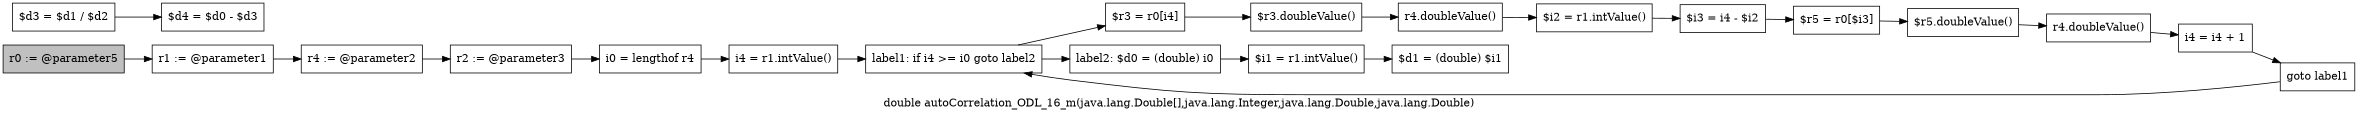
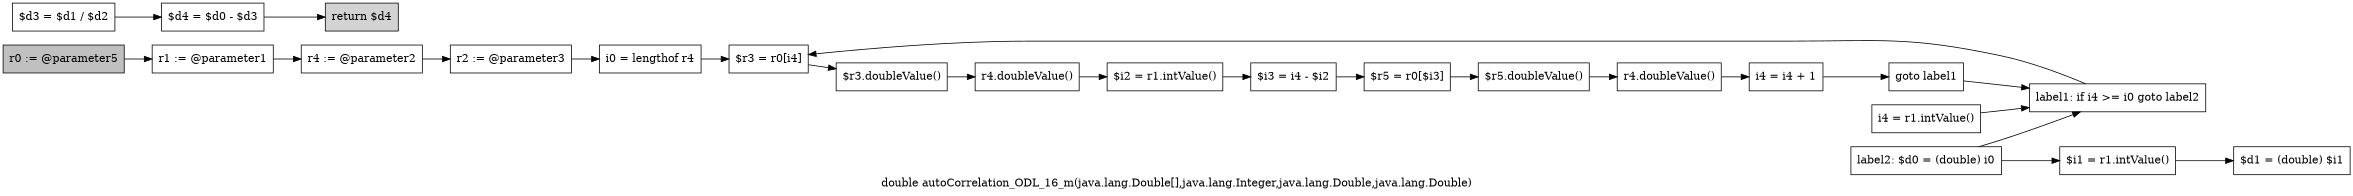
node "return $d4": added
edge "i0 = lengthof r4" -> "i4 = r1.intValue()": now "i0 = lengthof r4" -> "$r3 = r0[i4]"
edge "label1: if i4 >= i0 goto label2" -> "label2: $d0 = (double) i0": reversed
